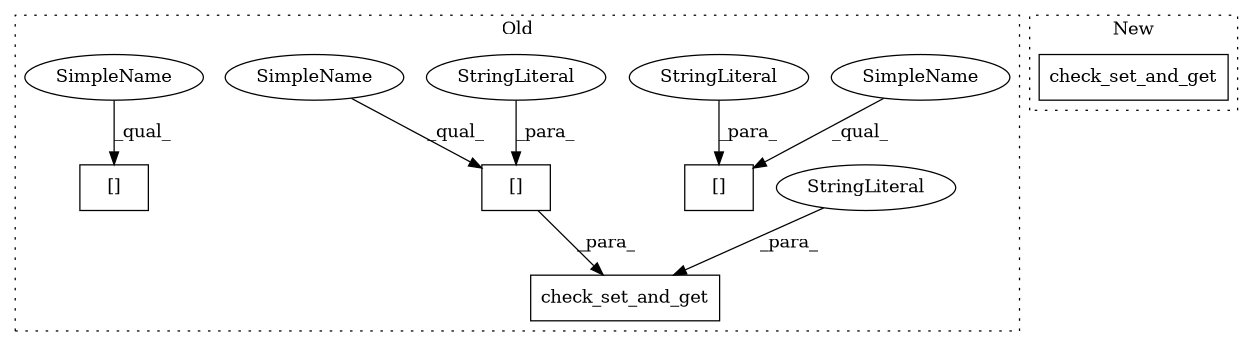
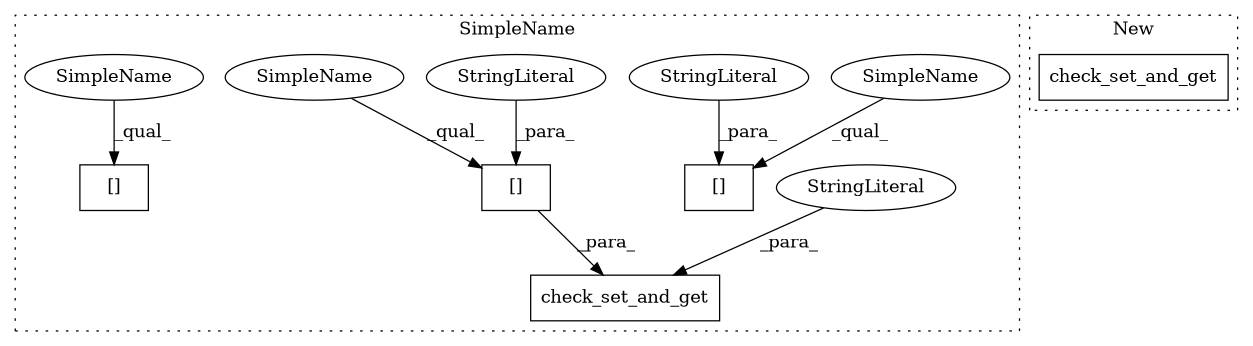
cluster "Old": label "Old" -> "SimpleName"
